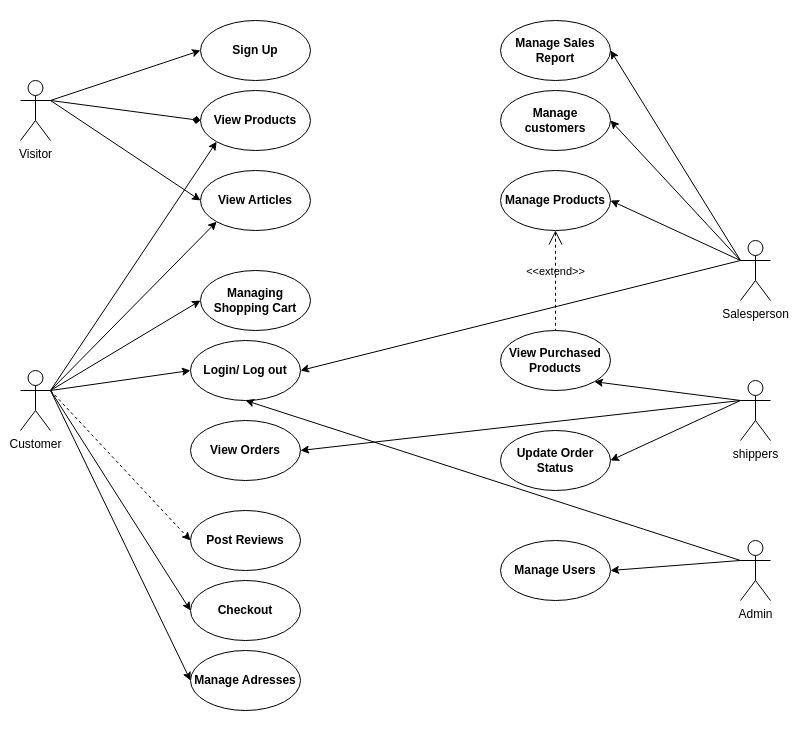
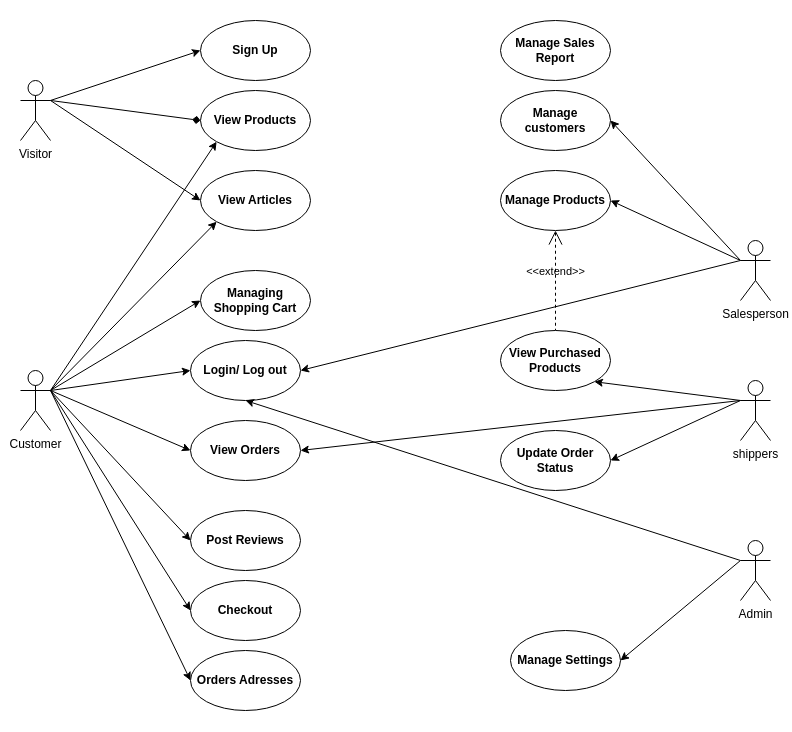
edge "Salesperson" -> "Manage Sales Report": removed
edge "Customer" -> "View Orders": added
edge "Customer" -> "Post Reviews": style dashed -> solid
edge "Admin" -> "Manage Users": removed
node "Manage Users": removed
edge "Admin" -> "Manage Settings": added
node "Manage Settings": added
node "Manage Adresses": label "Manage Adresses" -> "Orders Adresses"
